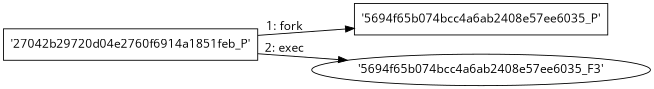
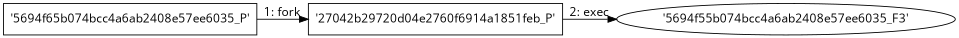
edge "'27042b29720d04e2760f6914a1851feb_P'" -> "'5694f65b074bcc4a6ab2408e57ee6035_P'": reversed
node "'5694f65b074bcc4a6ab2408e57ee6035_F3'": label "'5694f65b074bcc4a6ab2408e57ee6035_F3'" -> "'5694f55b074bcc4a6ab2408e57ee6035_F3'"
